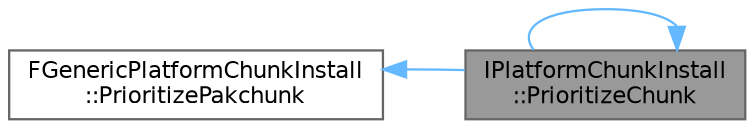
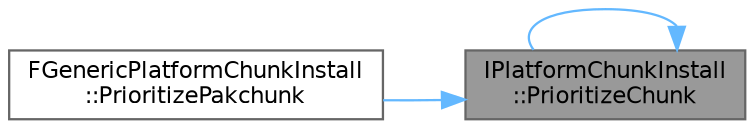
edge "IPlatformChunkInstall ::PrioritizeChunk" -> "FGenericPlatformChunkInstall ::PrioritizePakchunk": reversed
